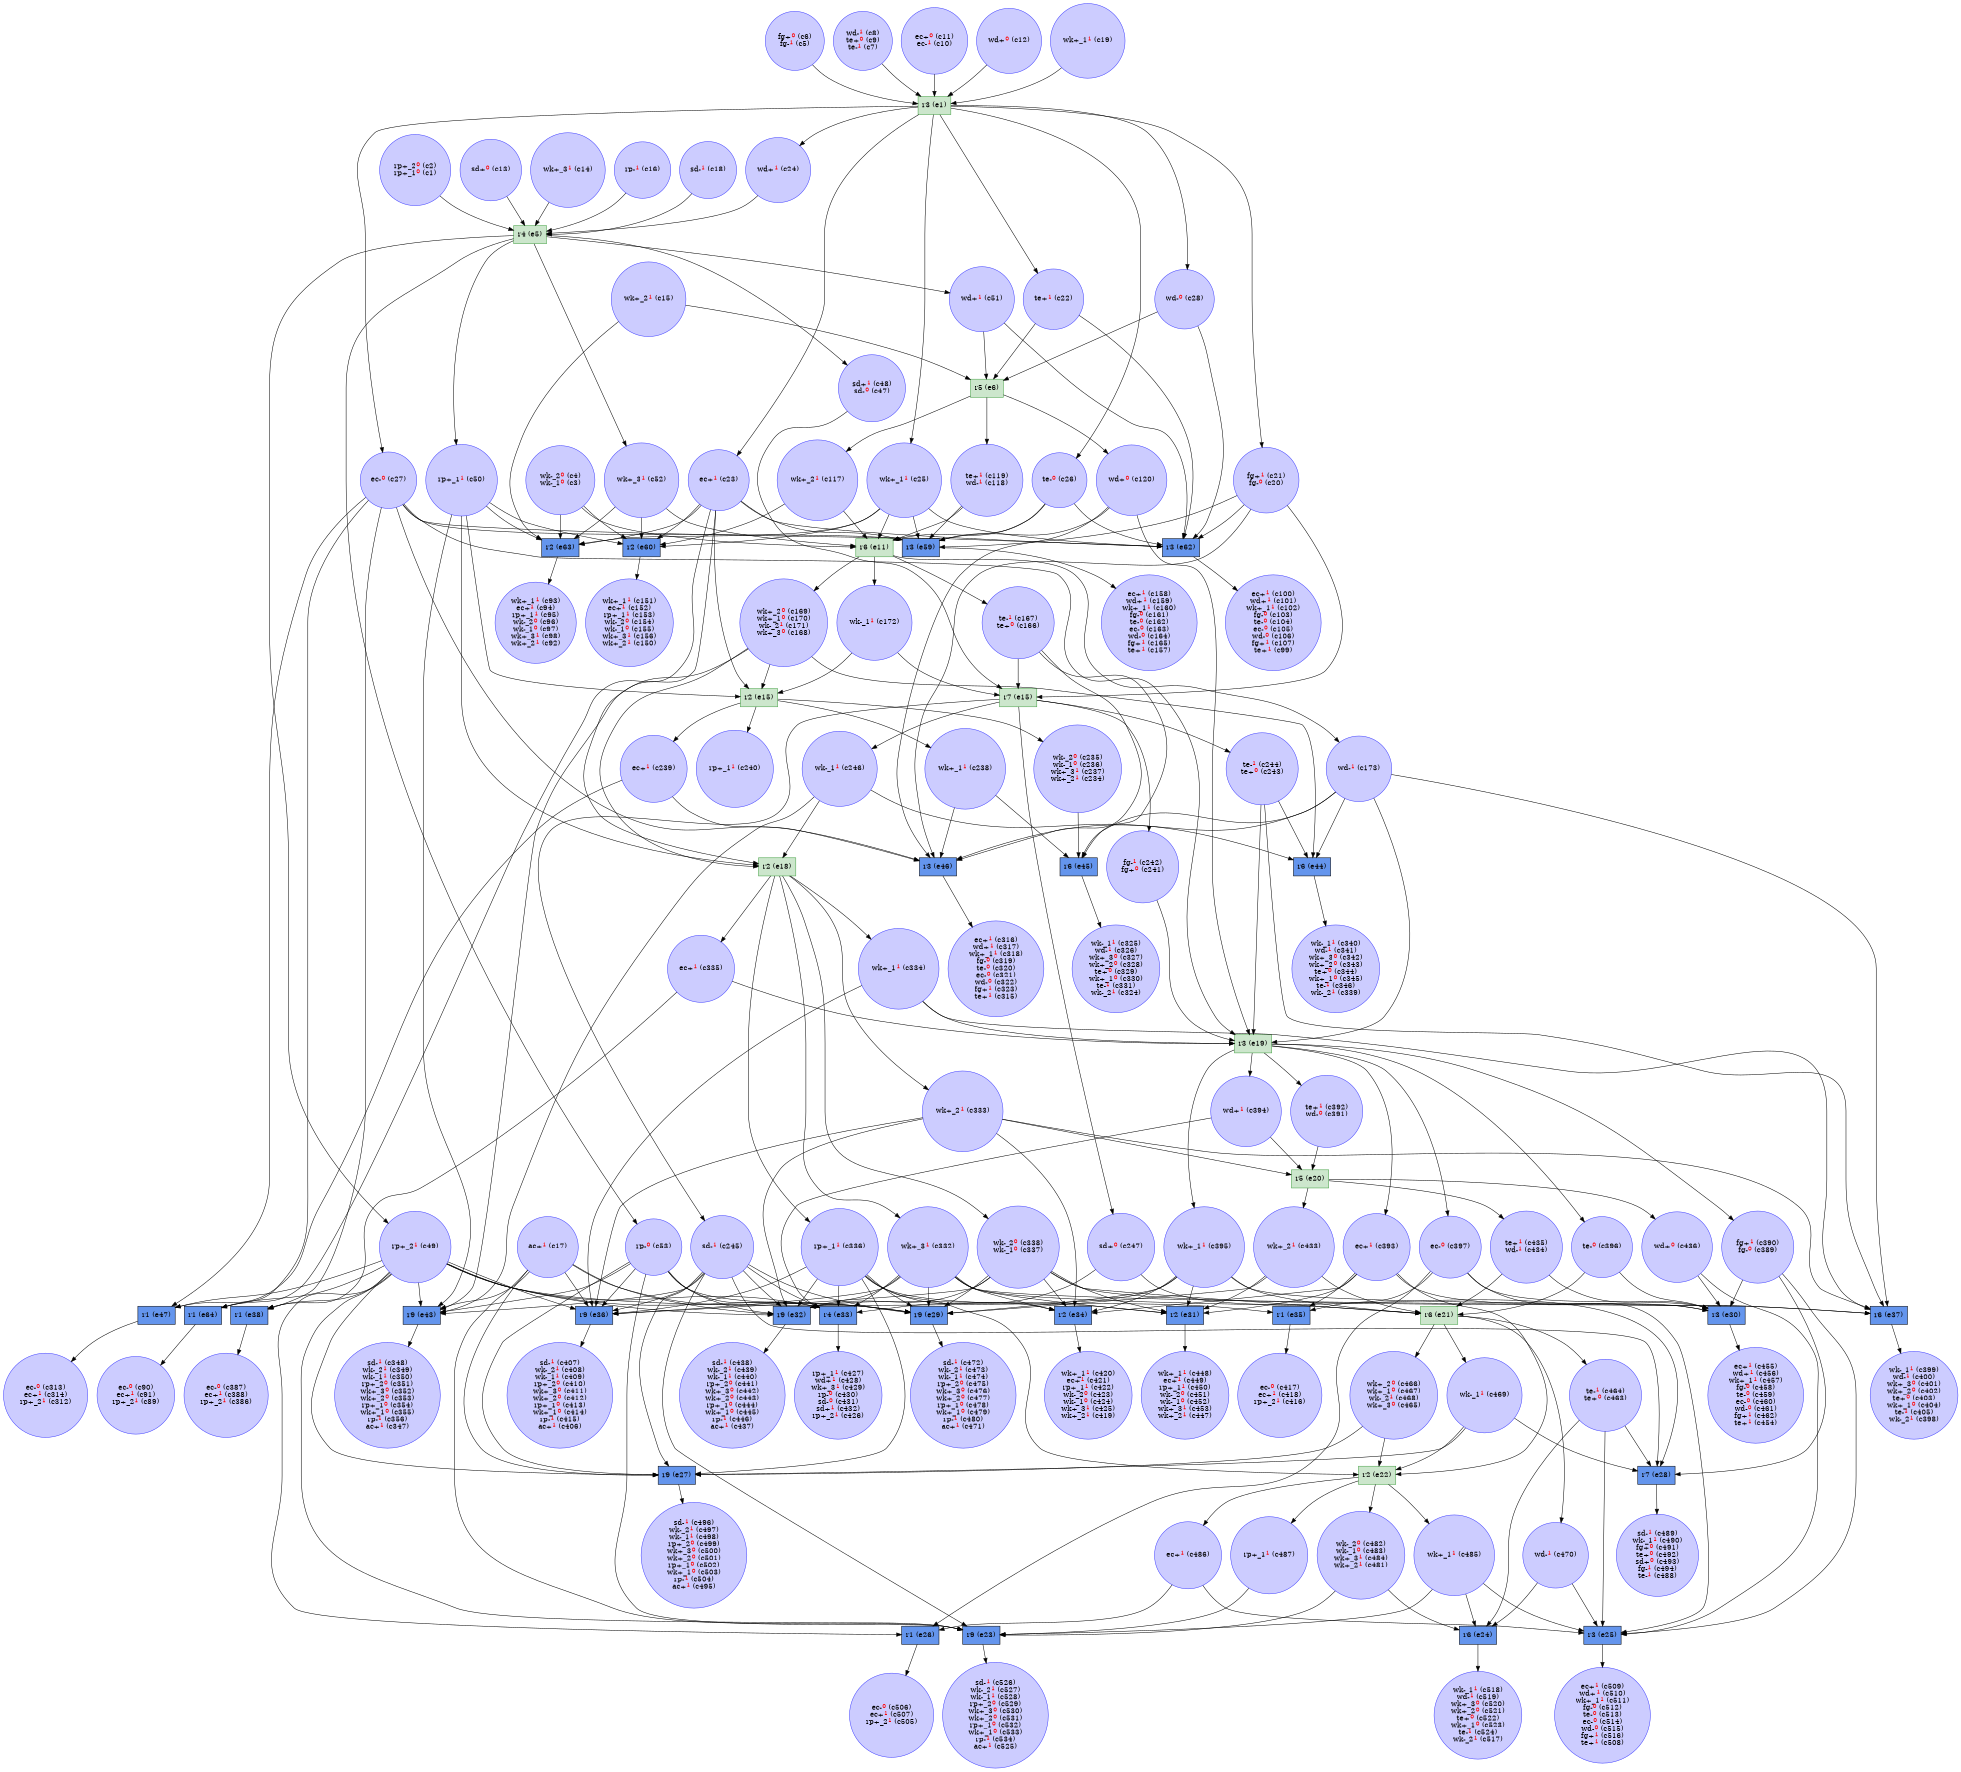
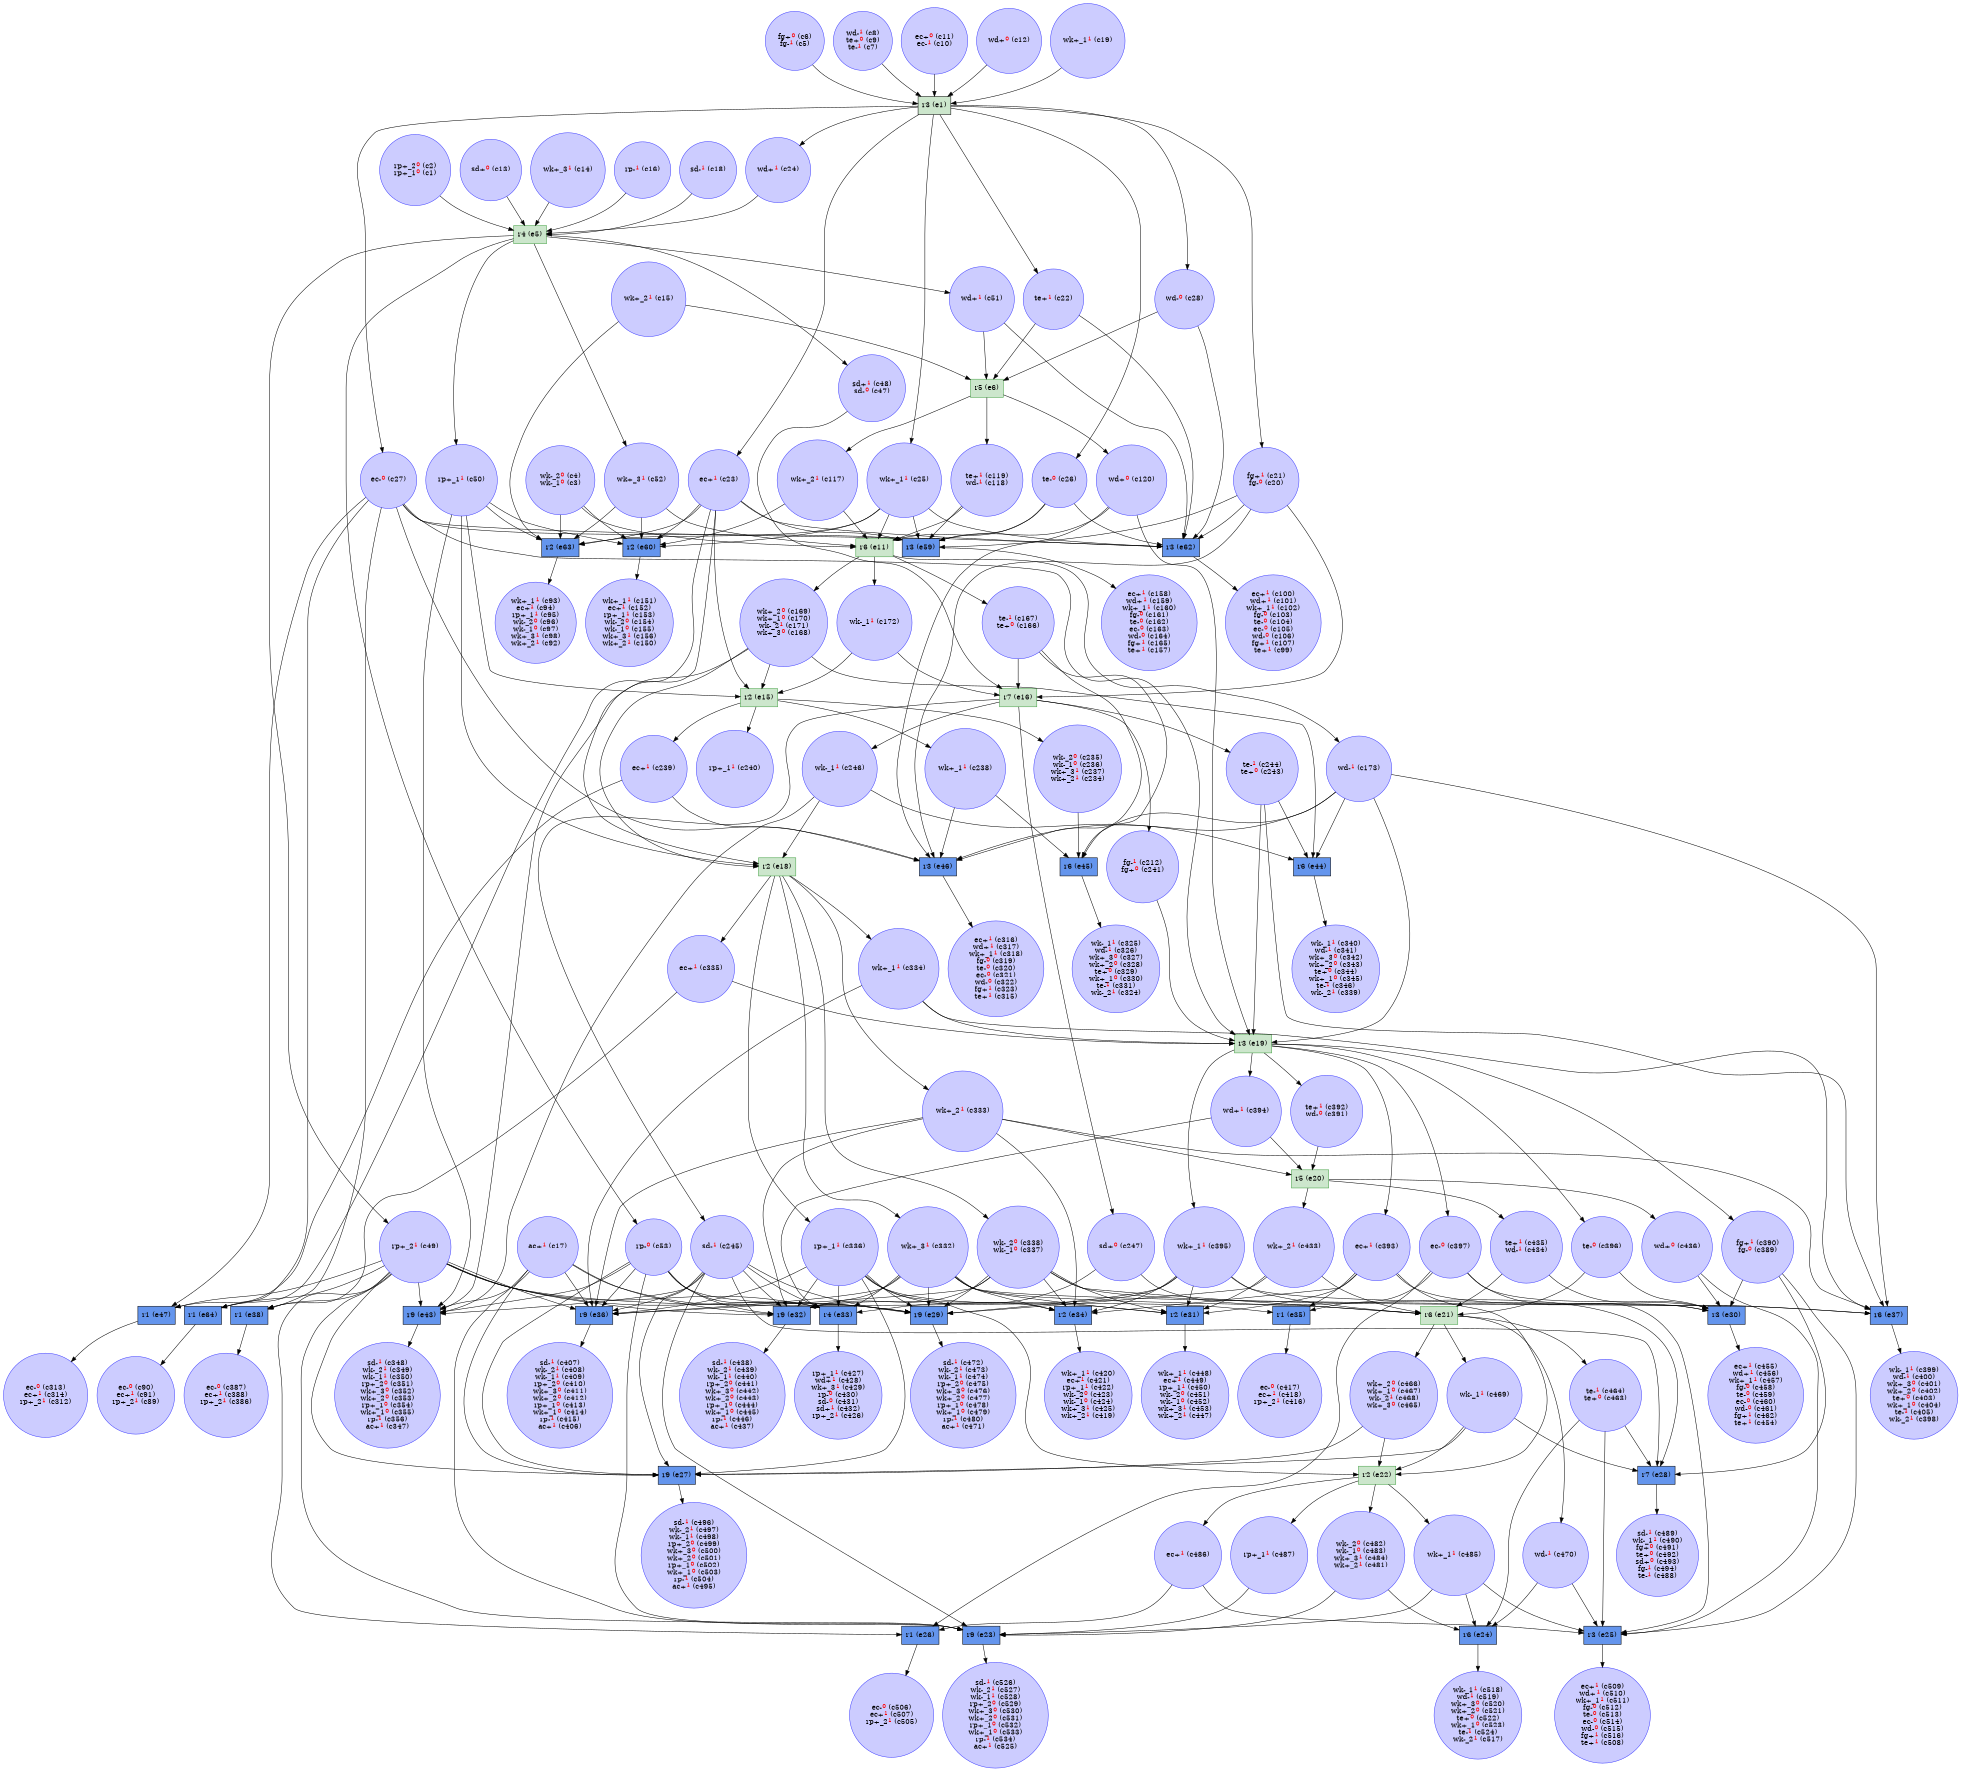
node "r3 (e1)": color #409f40 -> black
node "r7 (e15)": label "r7 (e15)" -> "r7 (e16)"
node "fg-": text "(c242)" -> "(c212)"
